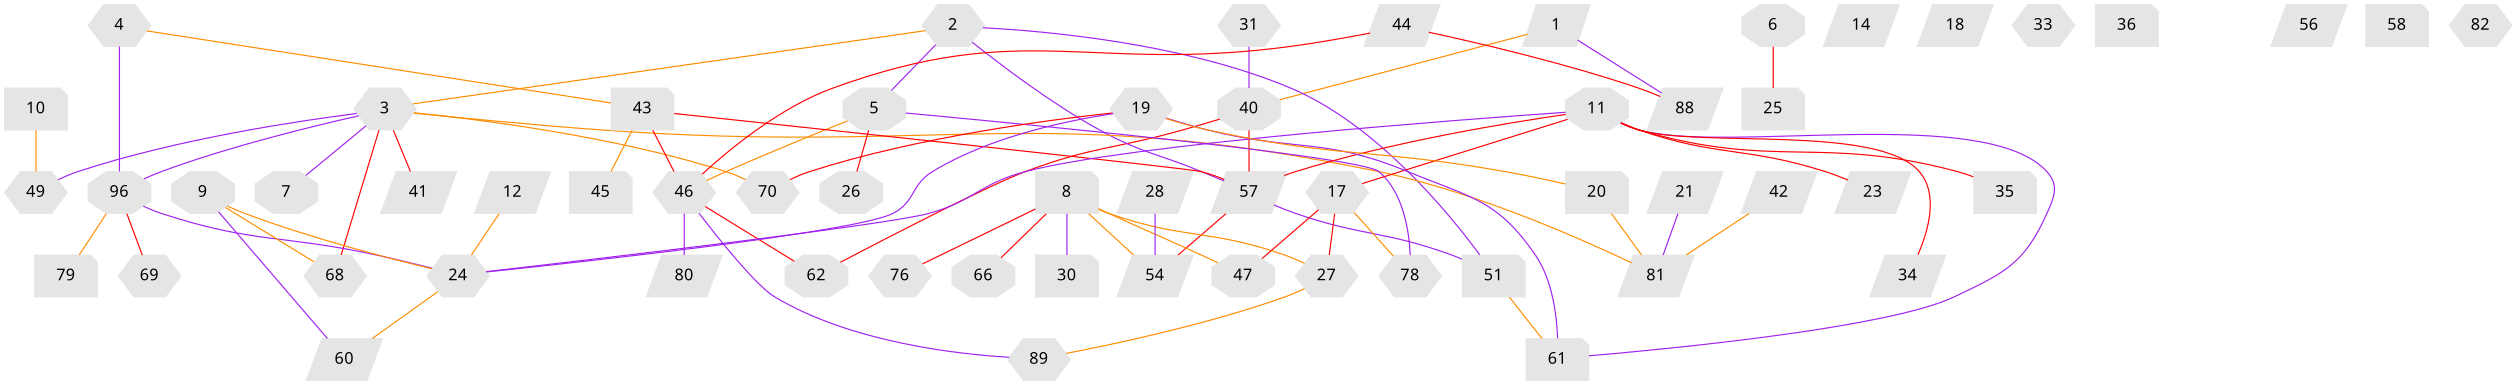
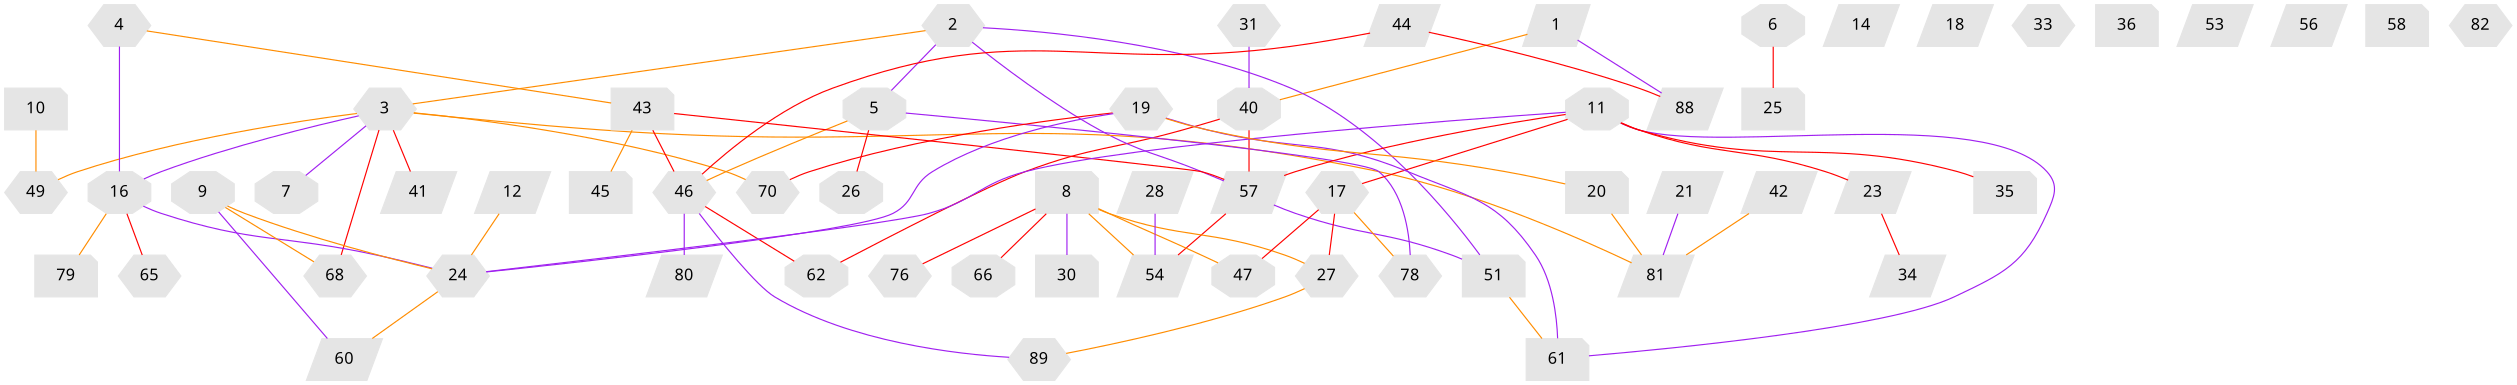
node "53": added
edge "3" -- "49": color purple -> darkorange
edge "11" -- "34": now "23" -- "34"
node "96": label "96" -> "16"
node "69": label "69" -> "65"
